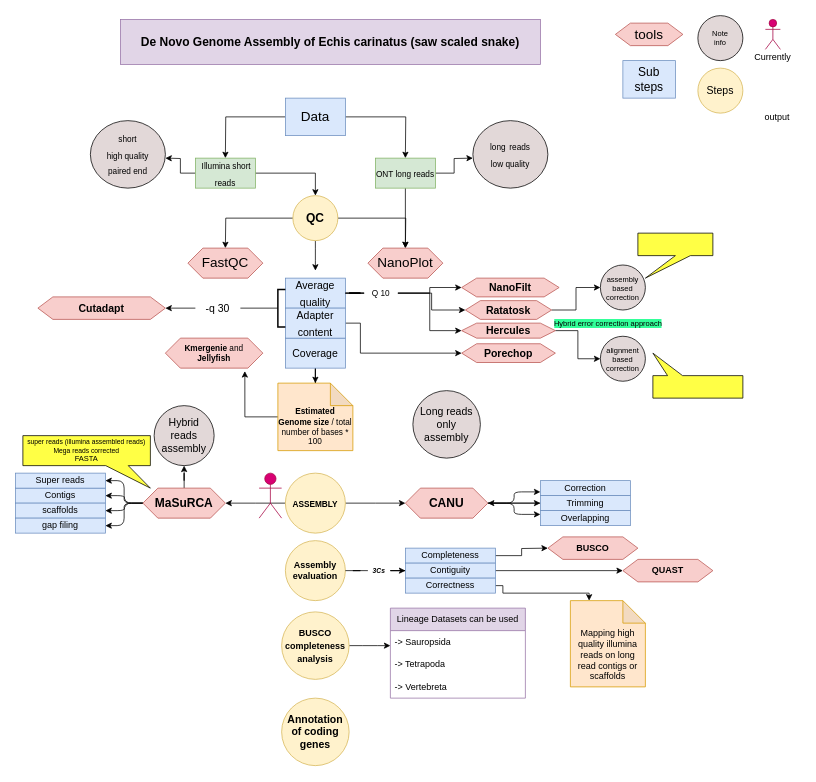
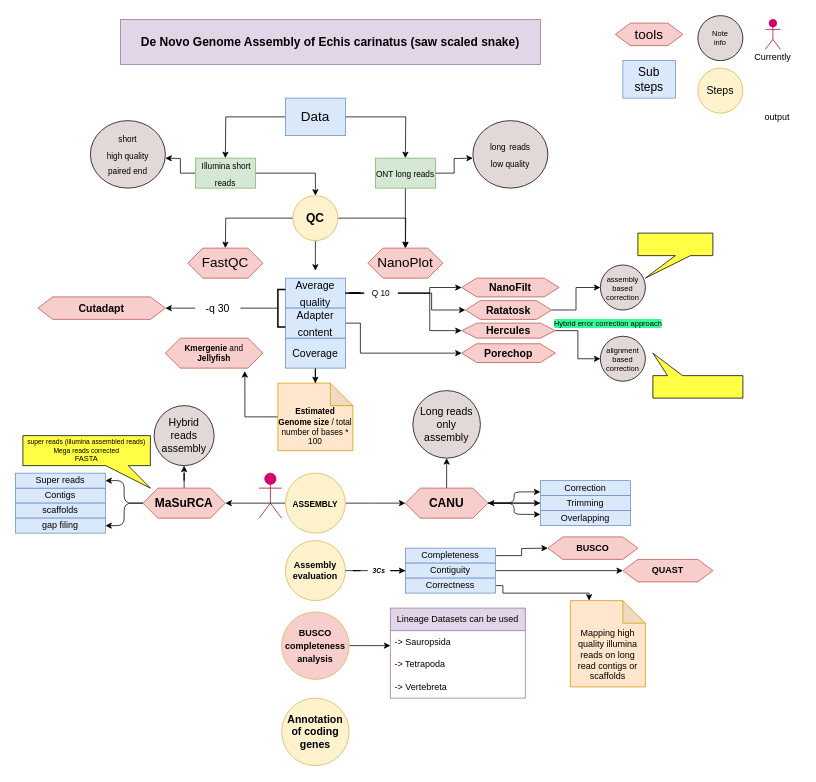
edge "CANU" -> "Long reads only assembly": added
edge "MaSuRCA" -> "Contigs": removed
edge "MaSuRCA" -> "scaffolds": removed
node "BUSCO completeness analysis": fillcolor #fff2cc -> #f8cecc
